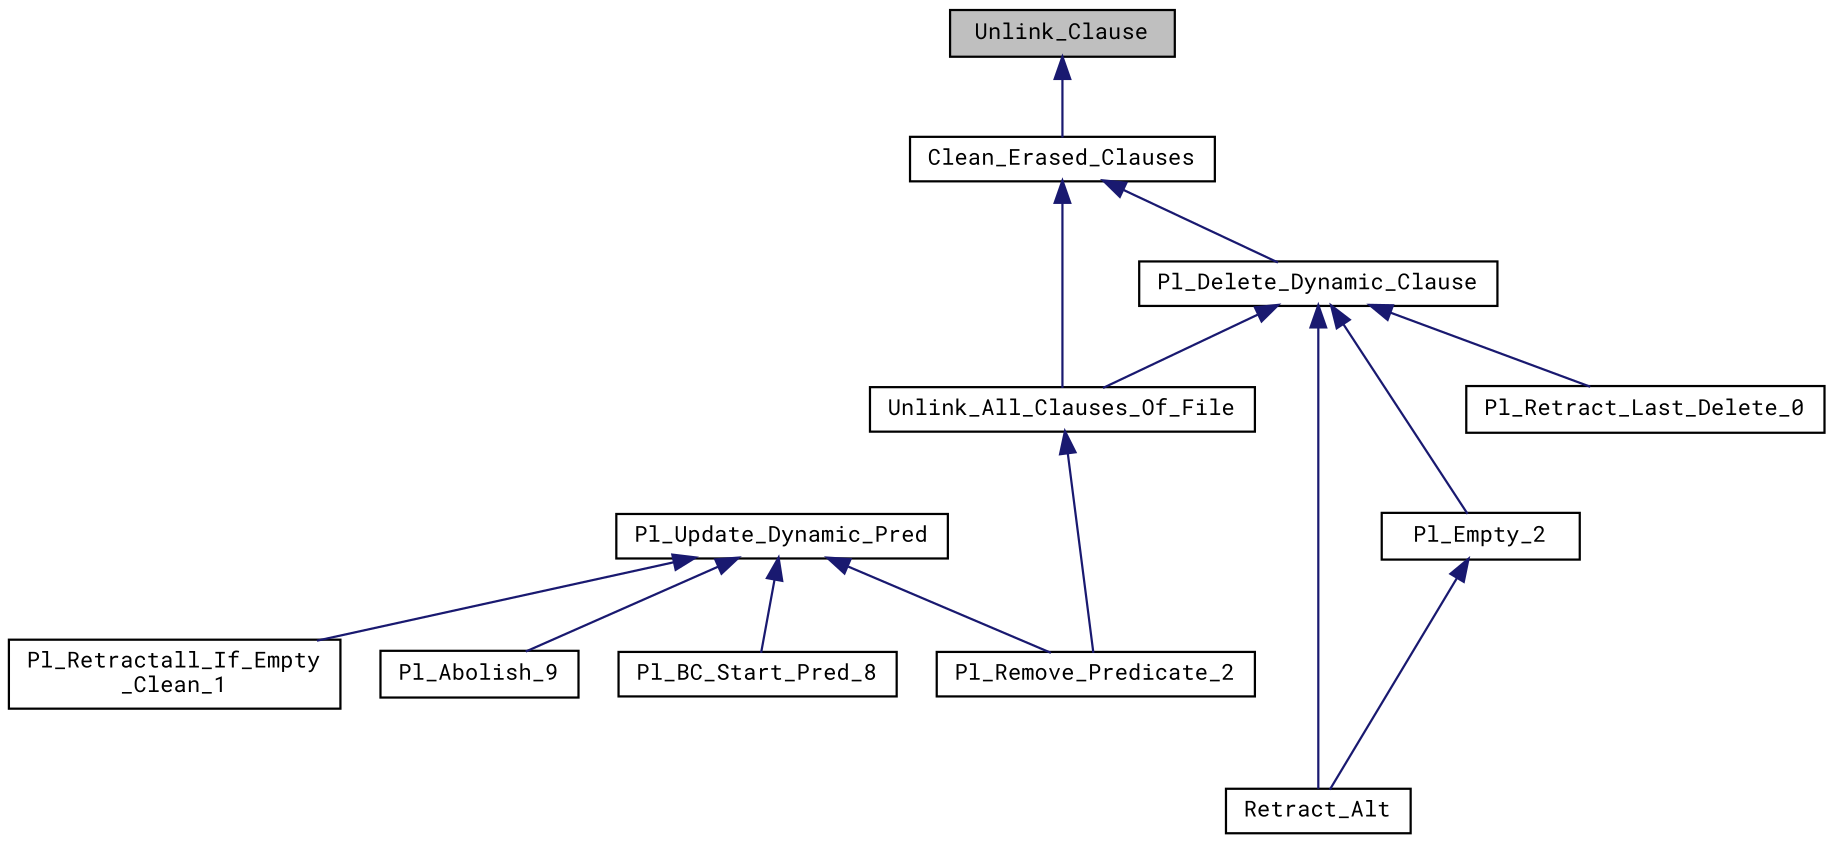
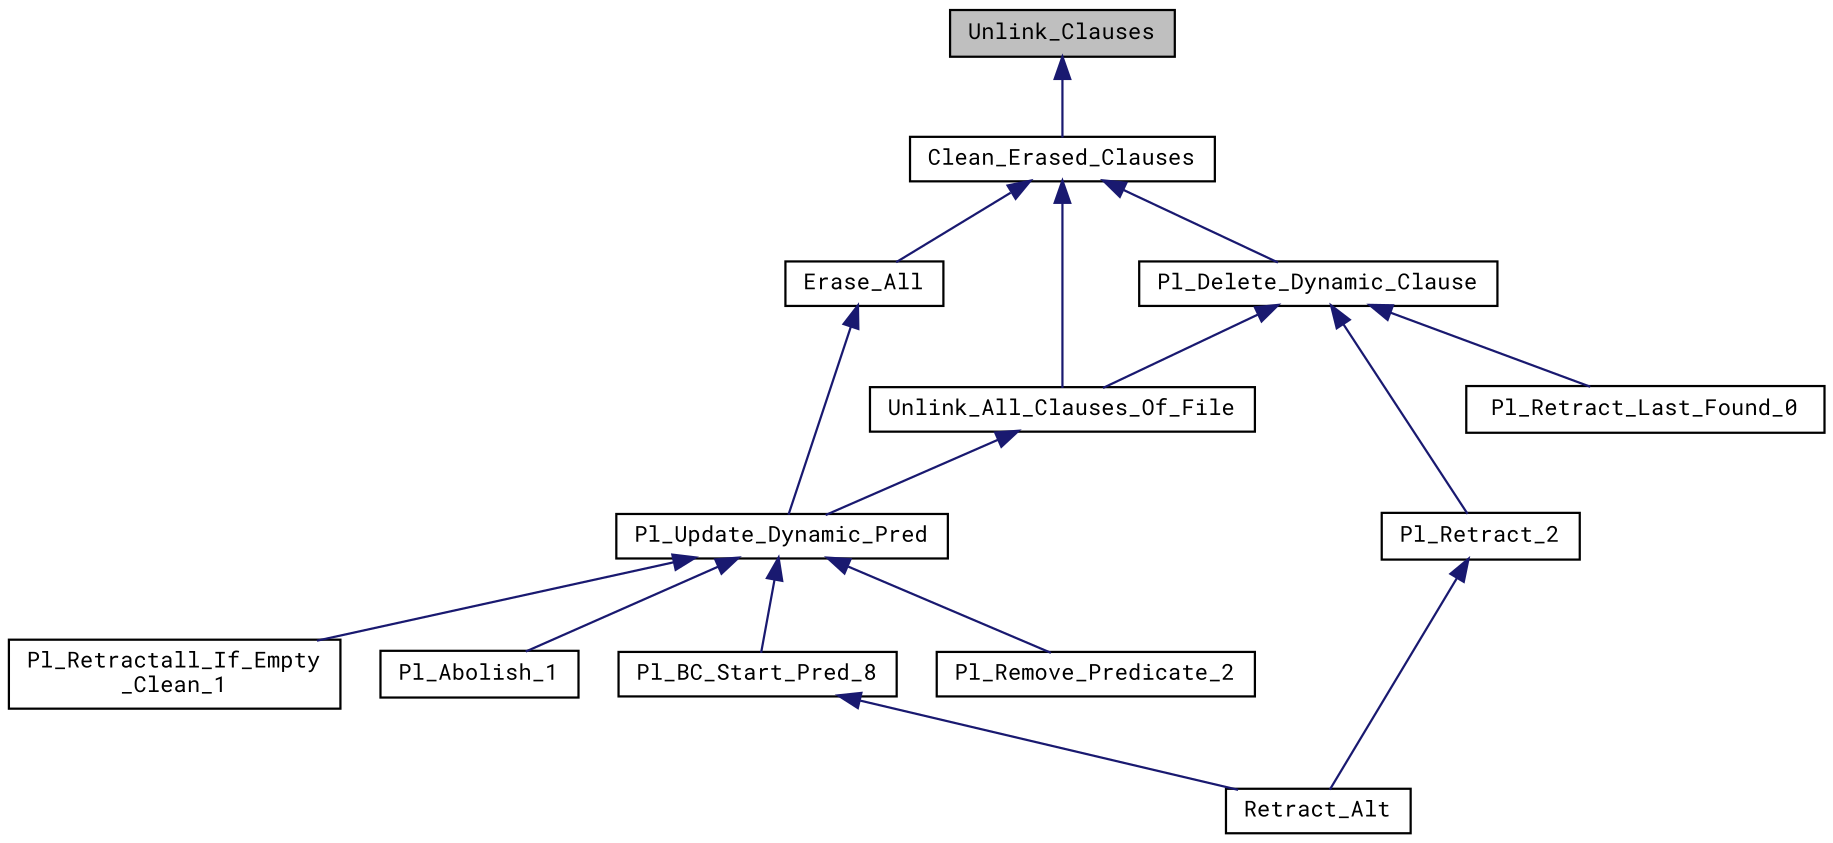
node "Unlink_Clause": label "Unlink_Clause" -> "Unlink_Clauses"
node "Erase_All": added
node "Pl_Retract_Last_Delete_0": label "Pl_Retract_Last_Delete_0" -> "Pl_Retract_Last_Found_0"
node "Pl_Empty_2": label "Pl_Empty_2" -> "Pl_Retract_2"
edge "Pl_Remove_Predicate_2" -> "Unlink_All_Clauses_Of_File": now "Pl_Update_Dynamic_Pred" -> "Unlink_All_Clauses_Of_File"
edge "Retract_Alt" -> "Pl_Delete_Dynamic_Clause": now "Retract_Alt" -> "Pl_BC_Start_Pred_8"
node "Pl_Abolish_9": label "Pl_Abolish_9" -> "Pl_Abolish_1"
